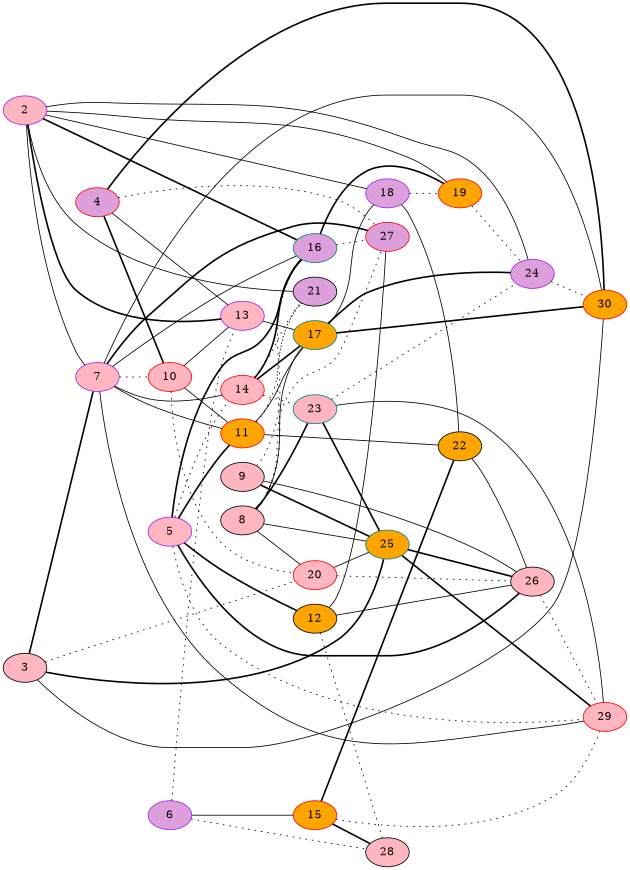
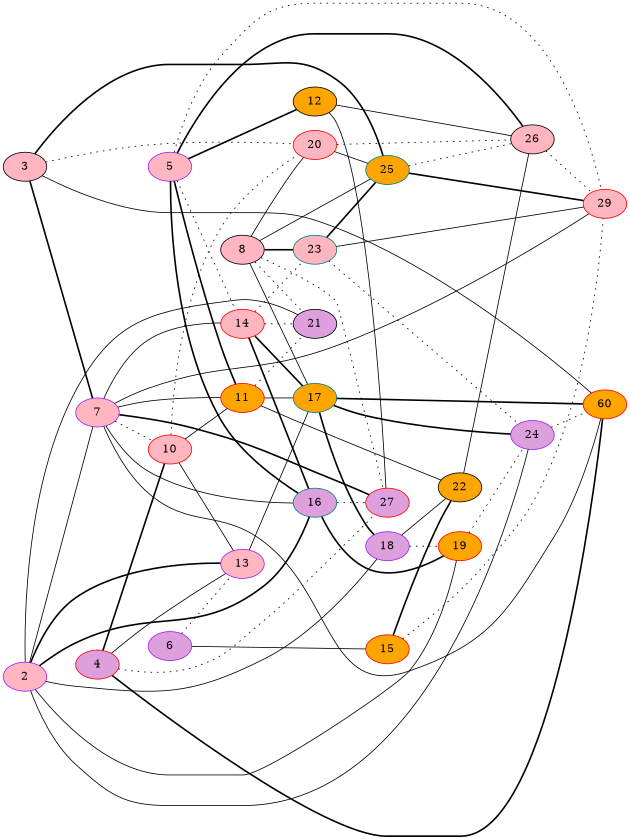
edge "18" -- "17": style solid -> bold
node "30": label "30" -> "60"
node "9": removed
edge "25" -- "26": style bold -> dotted
node "28": removed
